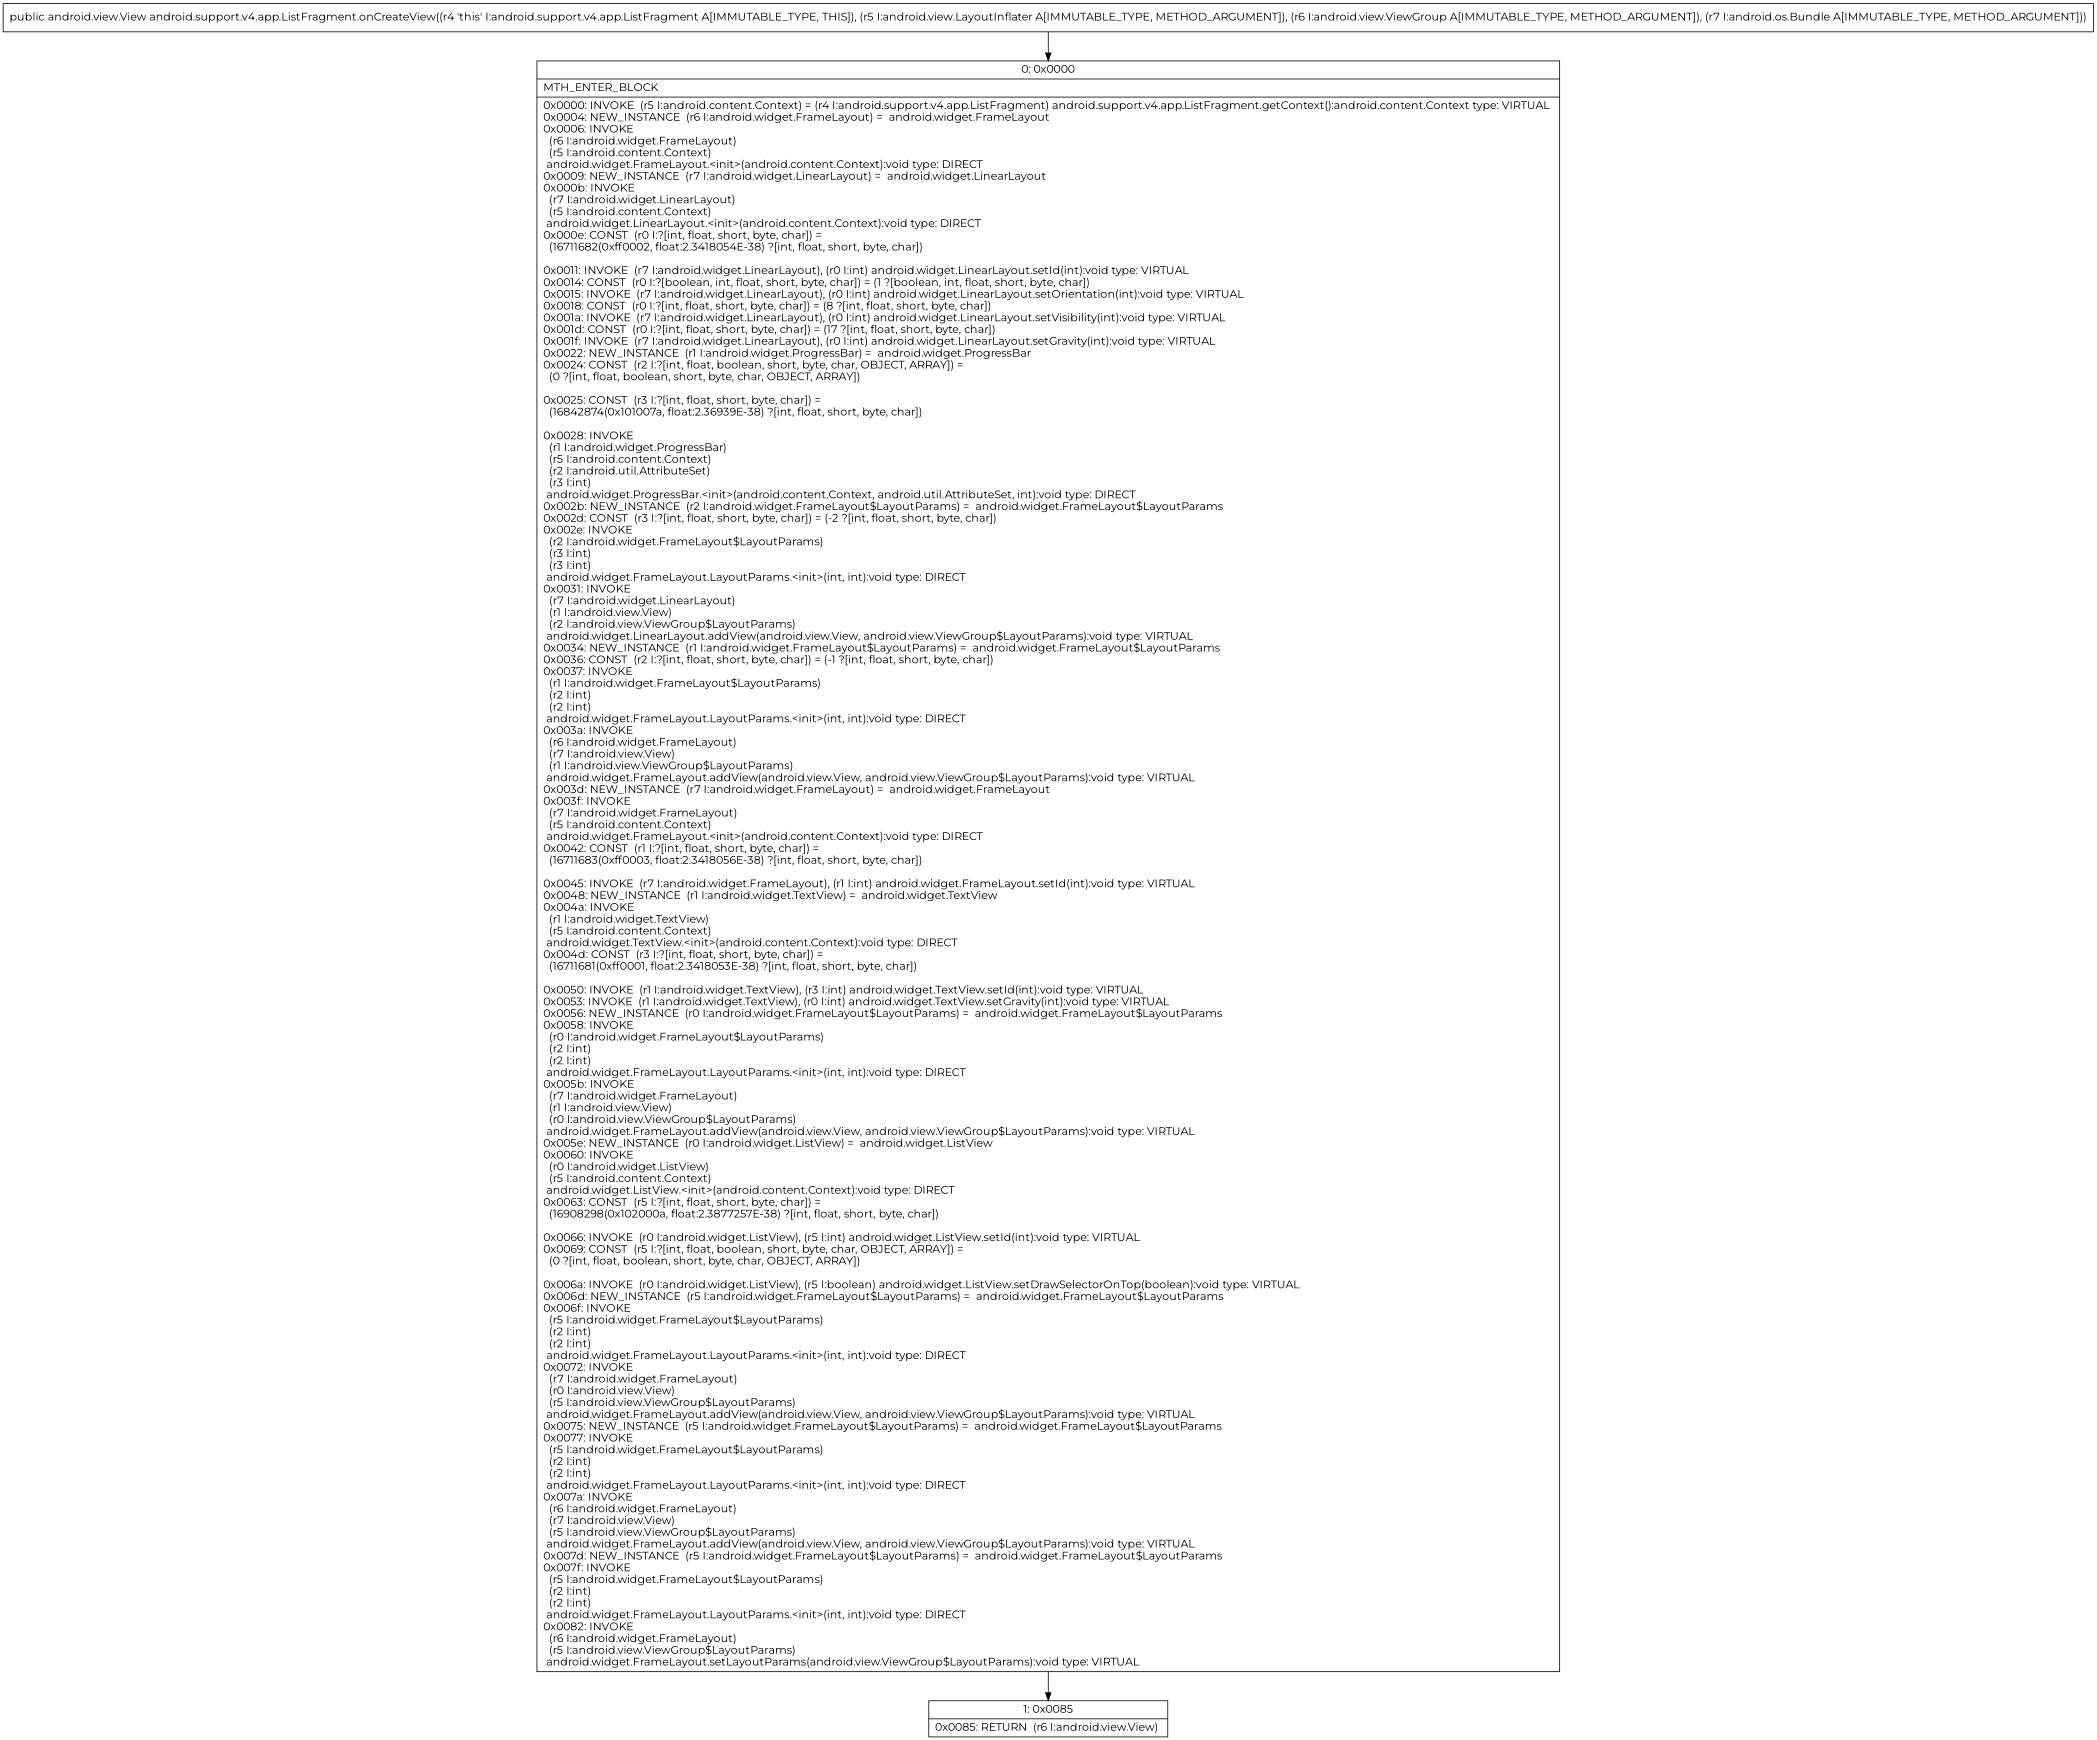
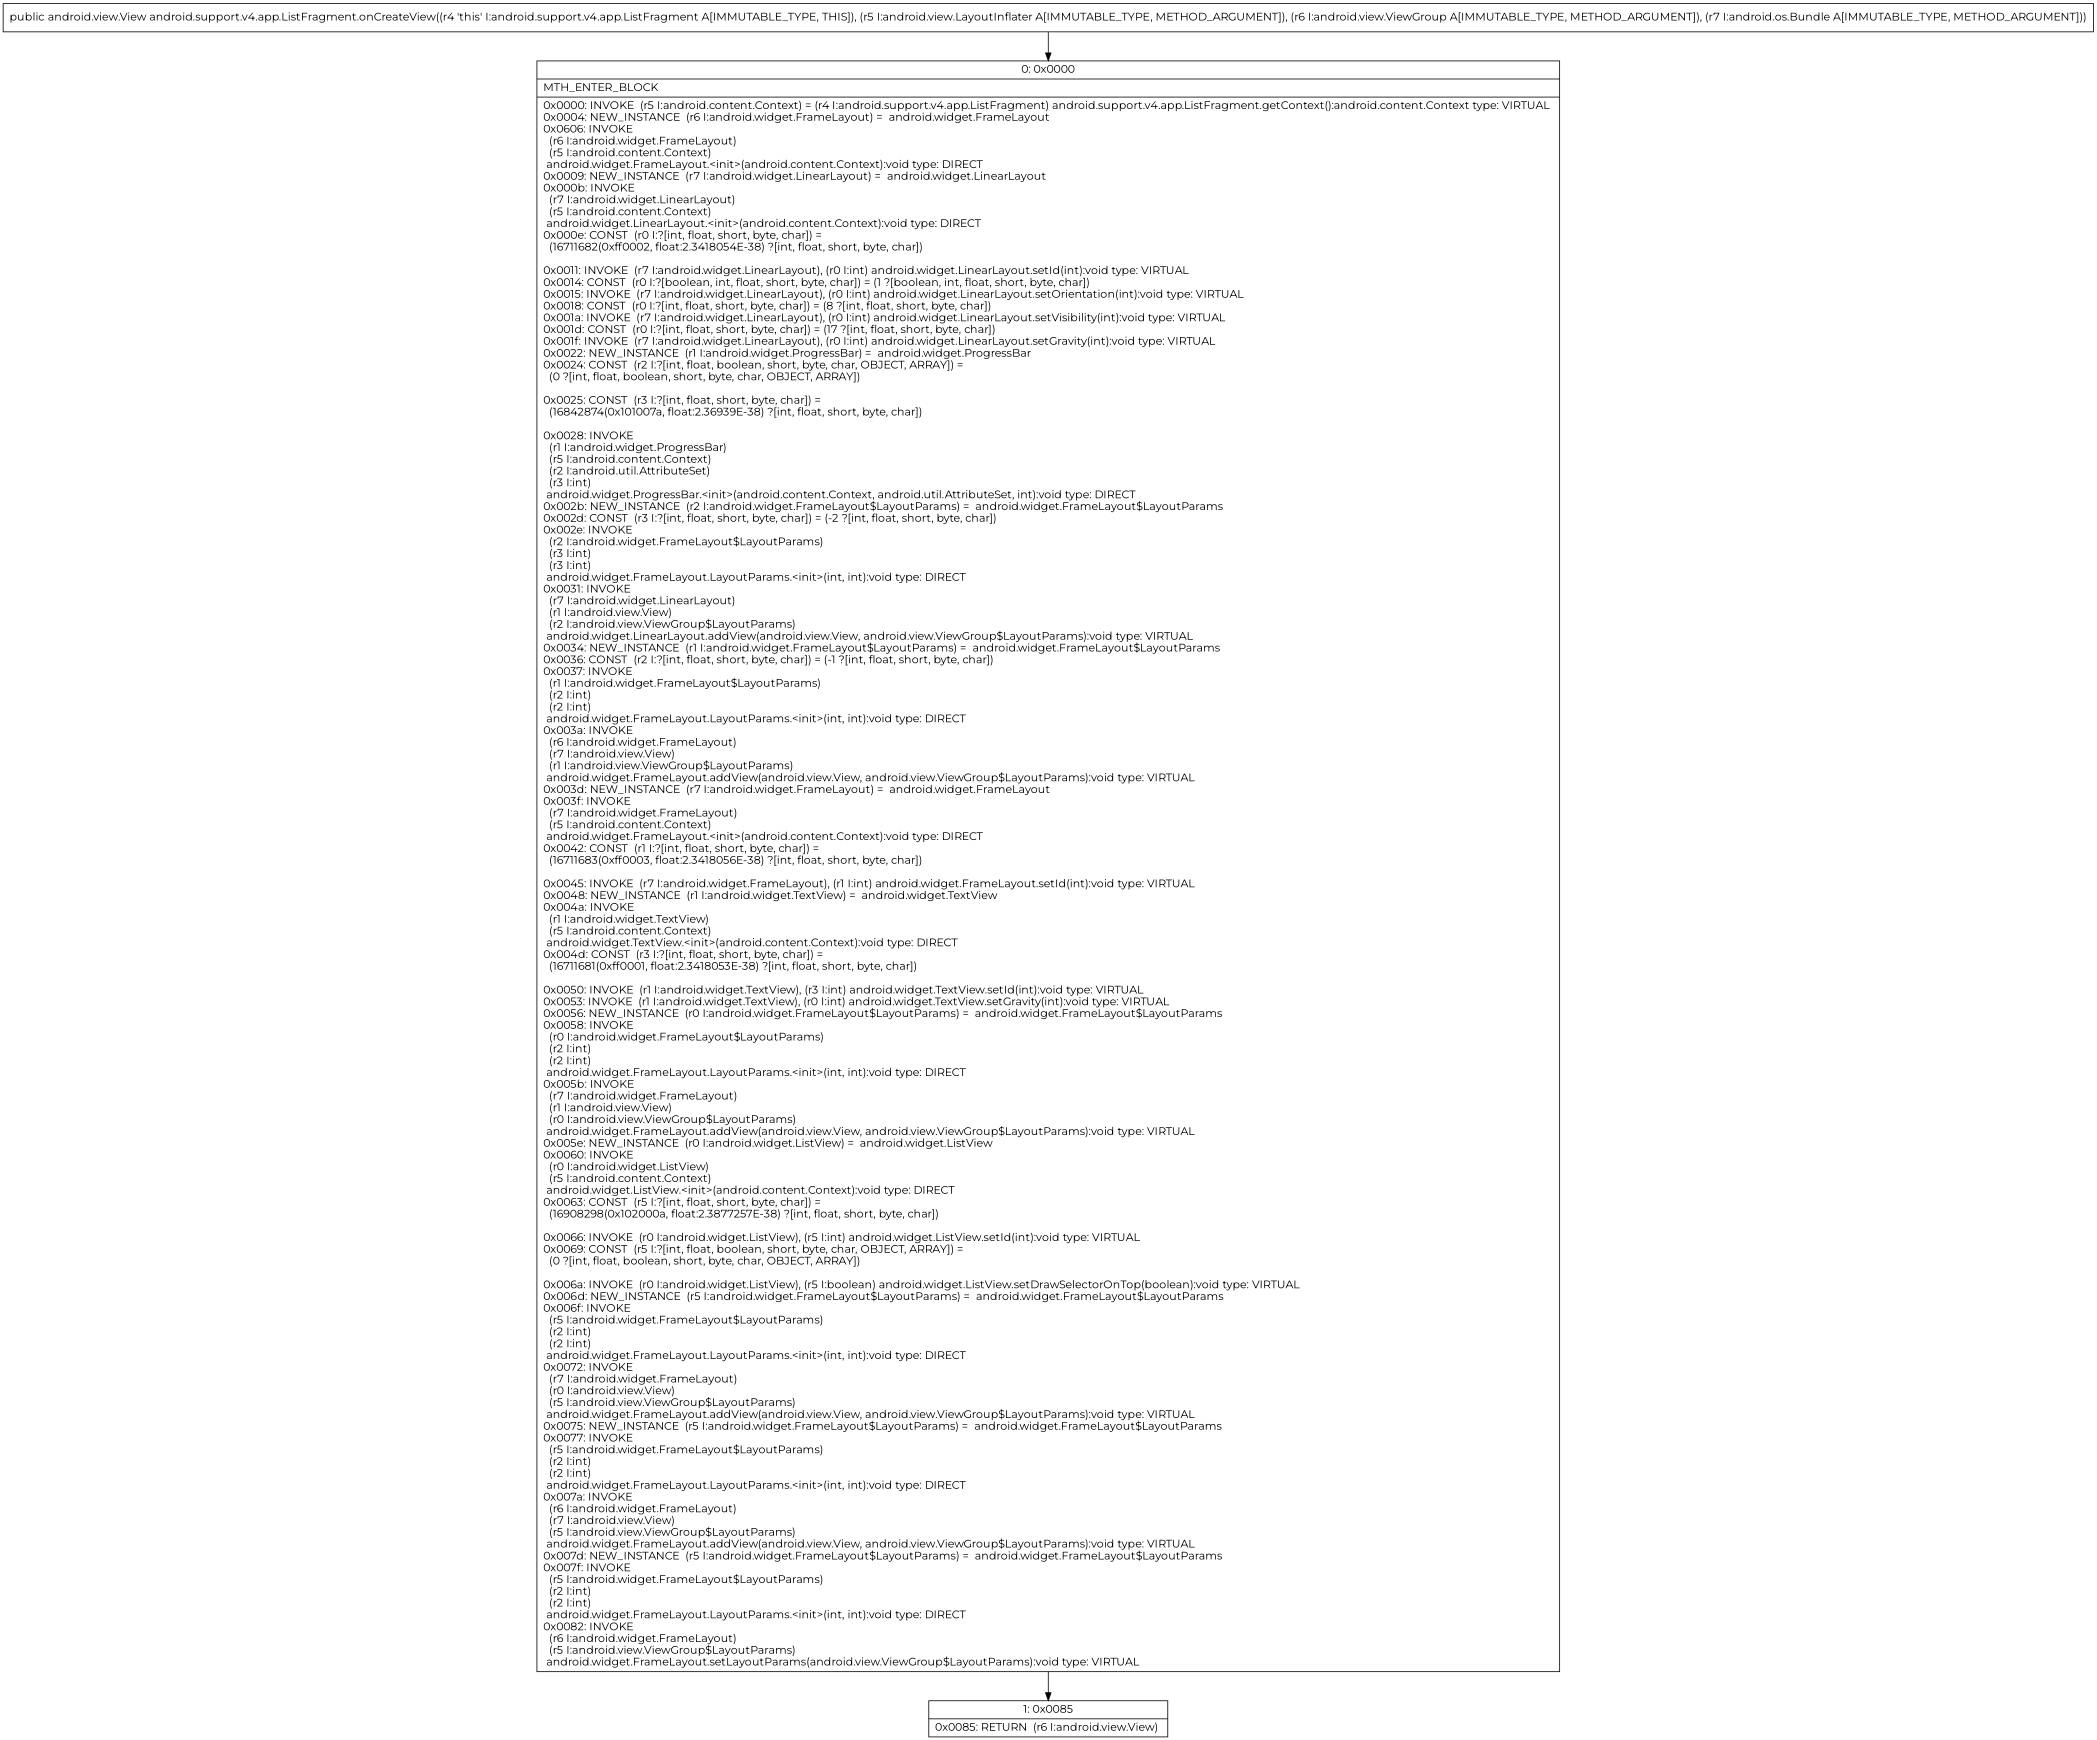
node "0: 0x0000": text "0x0006: INVOKE" -> "0x0606: INVOKE"
